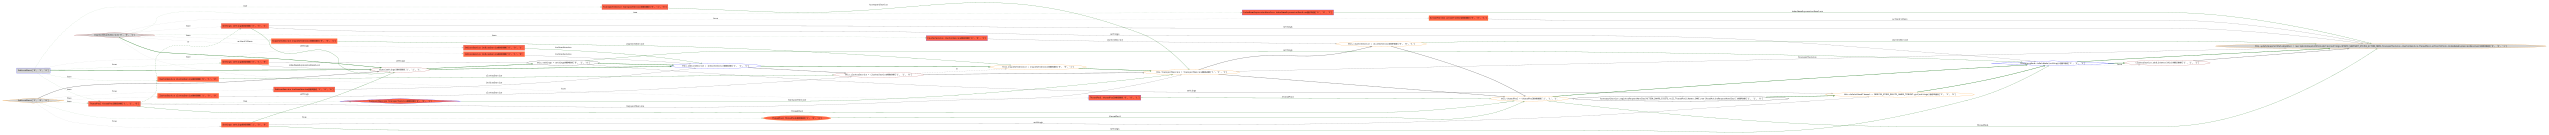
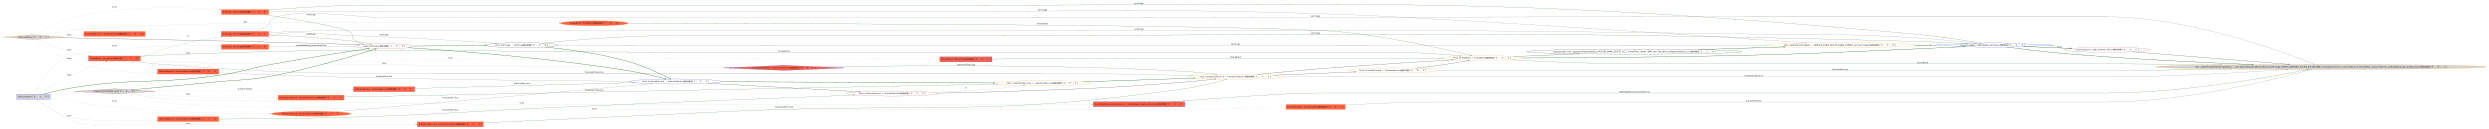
node "ClusterService clusterService@@@2@@@['0', '0', '1']": removed
node "IndicesService indicesService@@@2@@@['0', '1', '0']": shape box -> ellipse
edge "ClusterService clusterService@@@2@@@['1', '0', '0']" -> "this.clusterService = clusterService@@@6@@@['1', '1', '0']": removed, label "clusterService"
